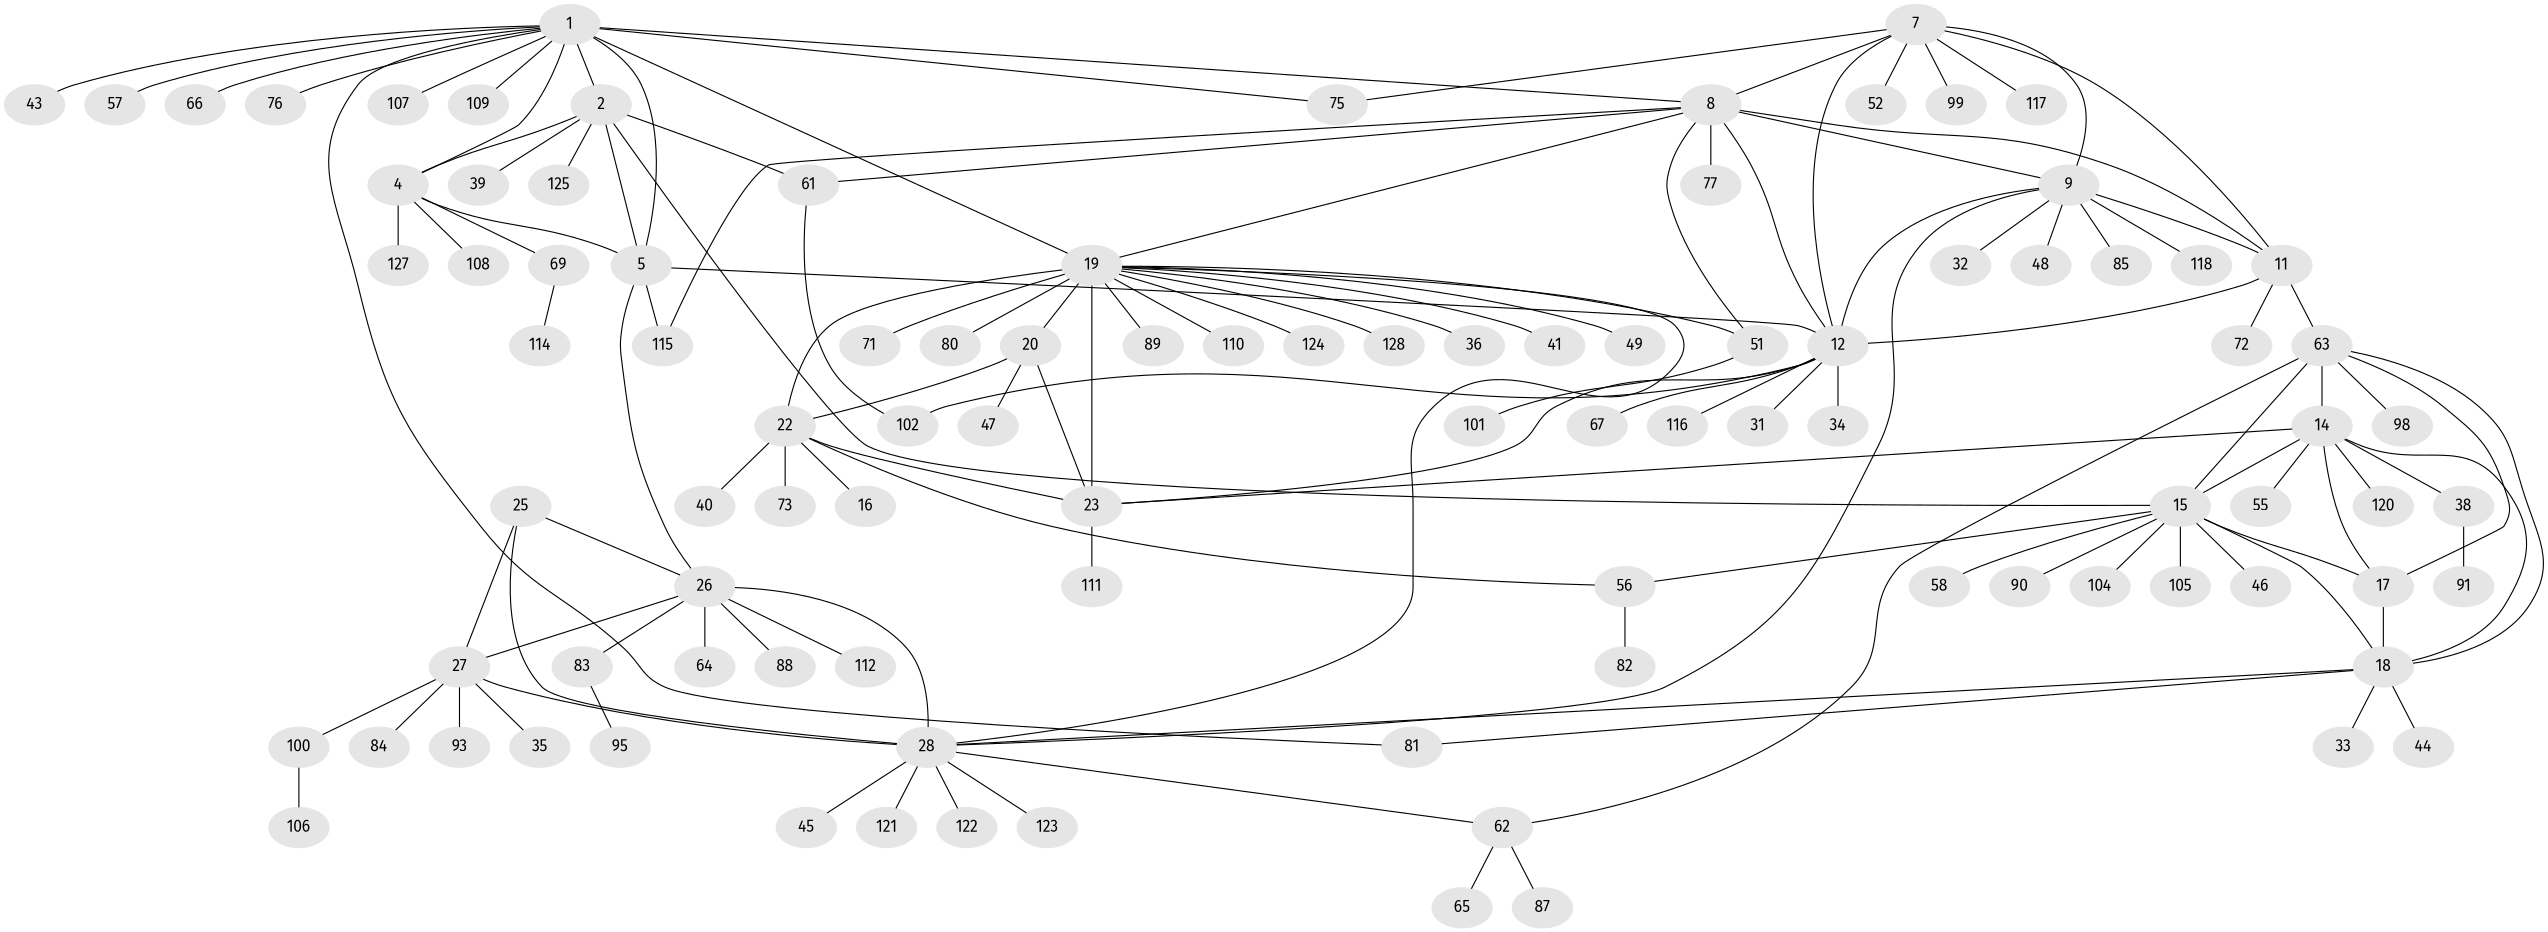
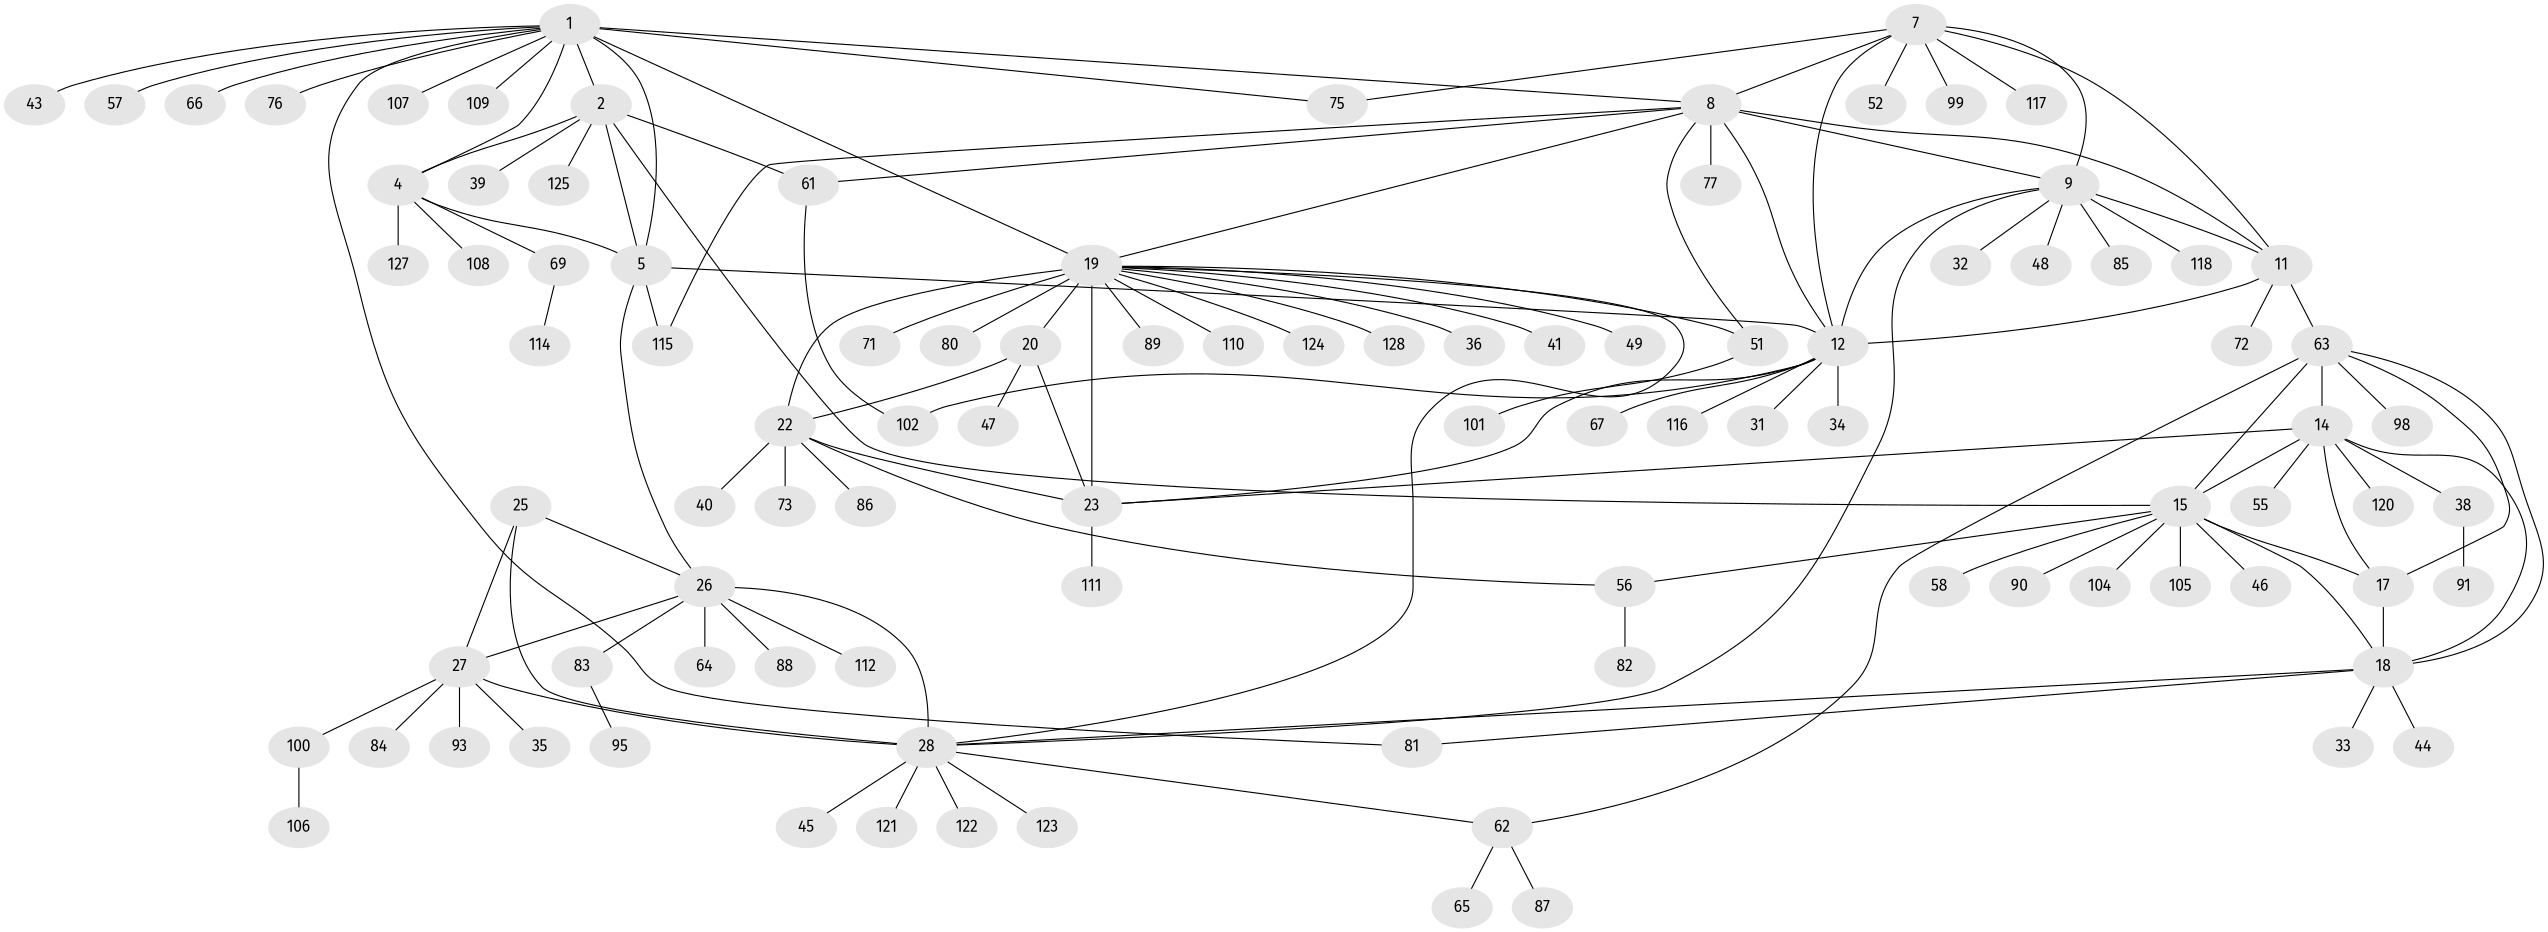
node "16": label "16" -> "86"
